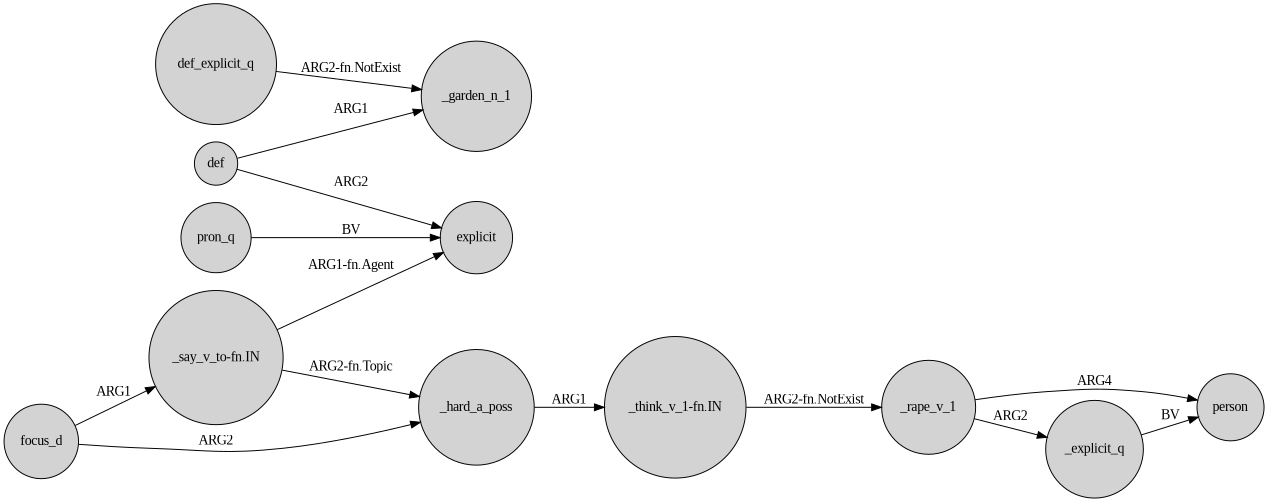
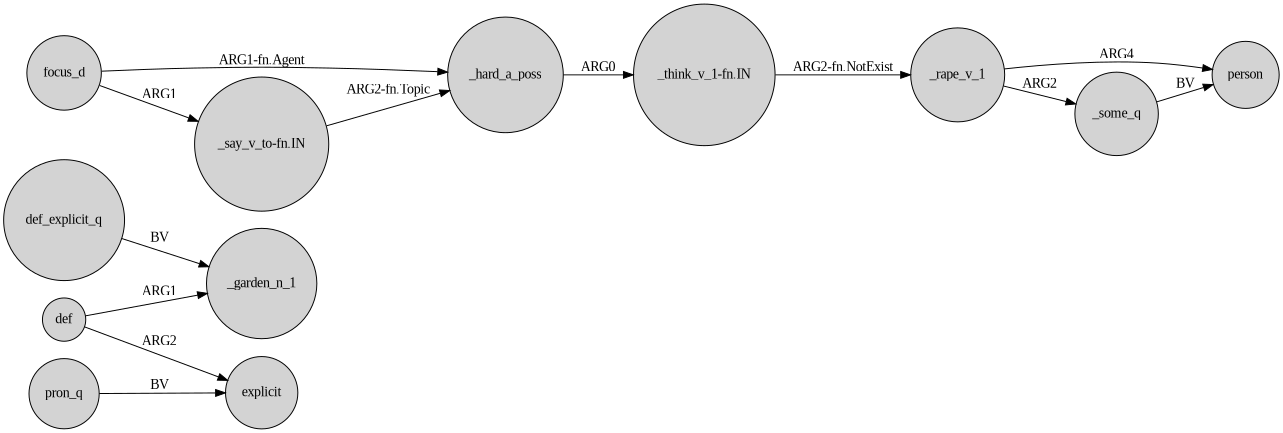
edge "def_explicit_q" -> "_garden_n_1": label "ARG2-fn.NotExist" -> "BV"
edge "_say_v_to-fn.IN" -> "explicit": removed, label "ARG1-fn.Agent"
edge "_hard_a_poss" -> "_think_v_1-fn.IN": label "ARG1" -> "ARG0"
edge "focus_d" -> "_hard_a_poss": label "ARG2" -> "ARG1-fn.Agent"
node "_explicit_q": label "_explicit_q" -> "_some_q"
